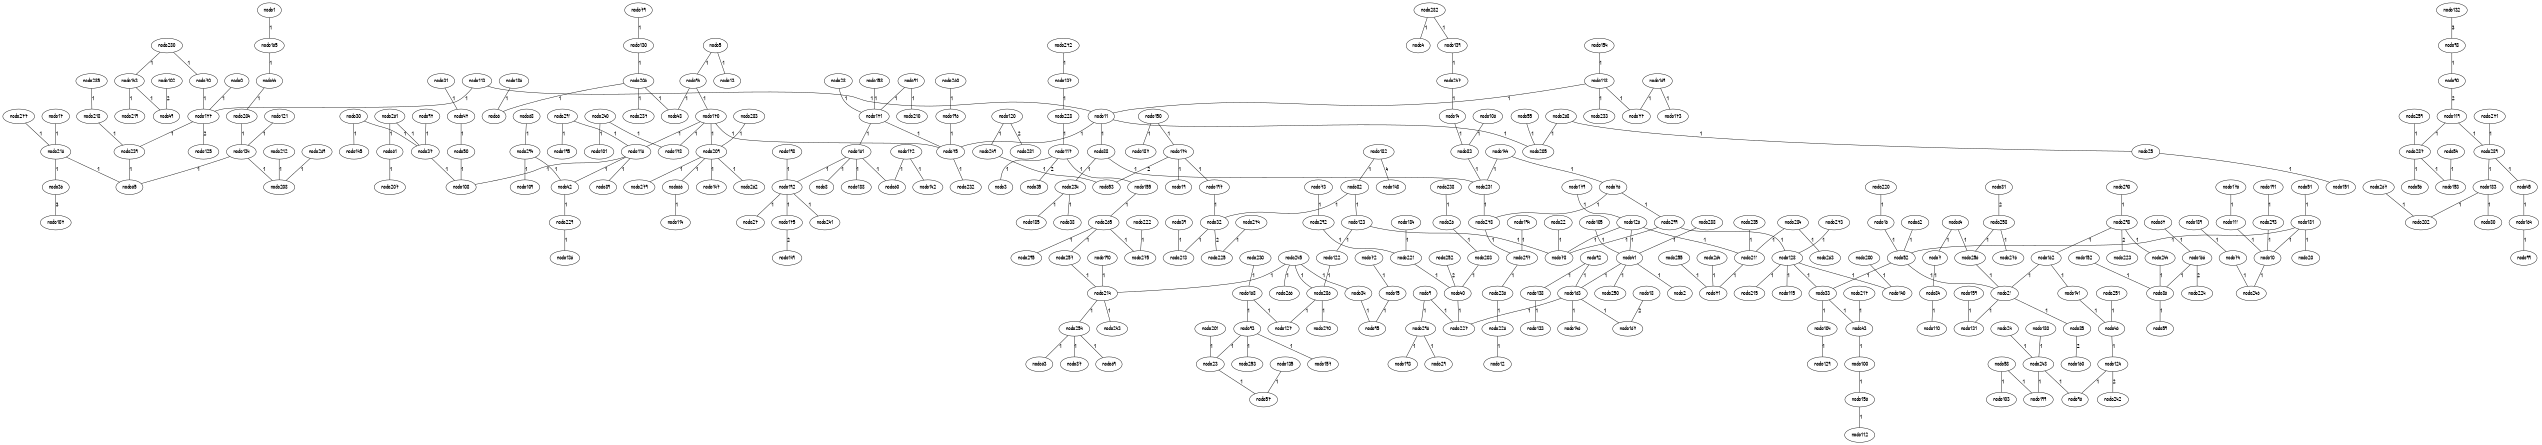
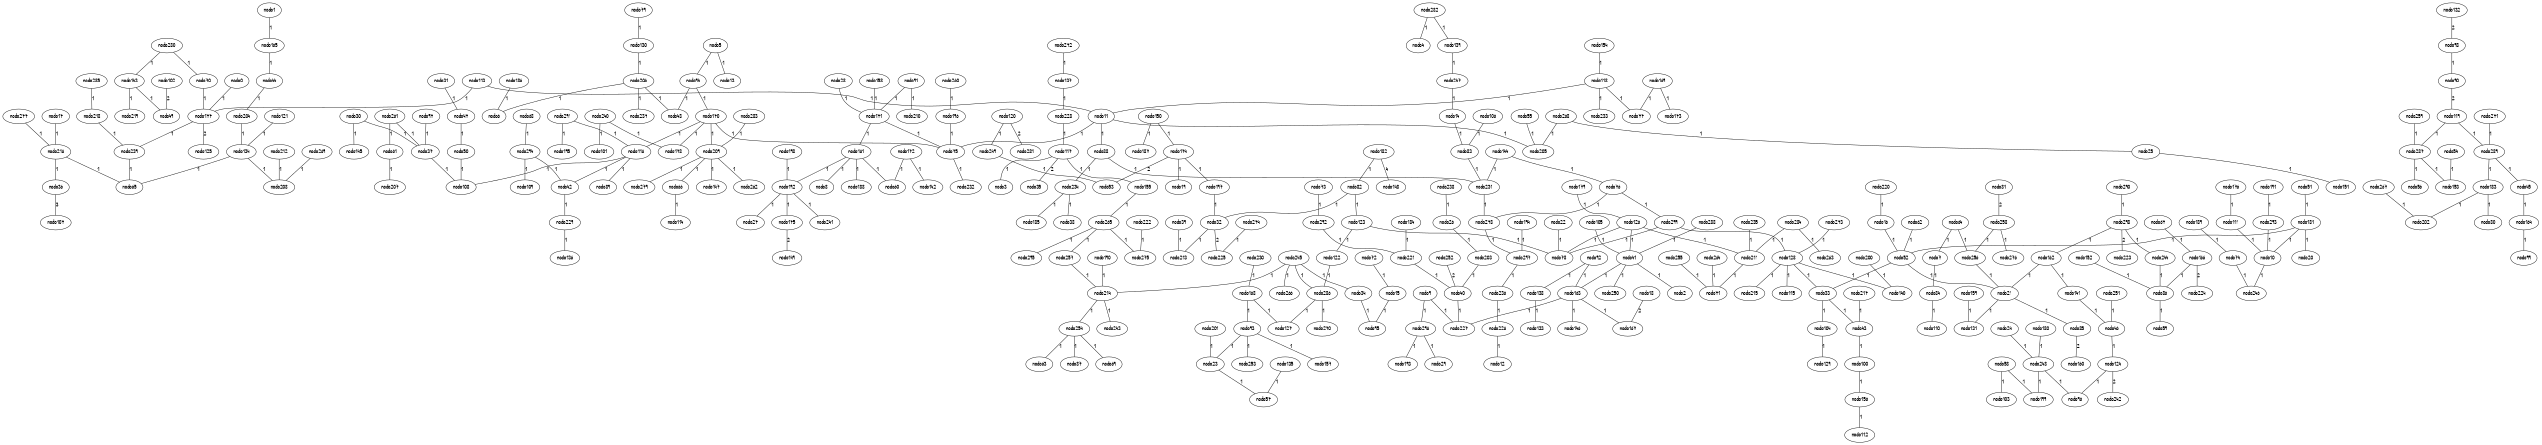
edge "nodo132" -- "nodo98": label "3" -> "2"
